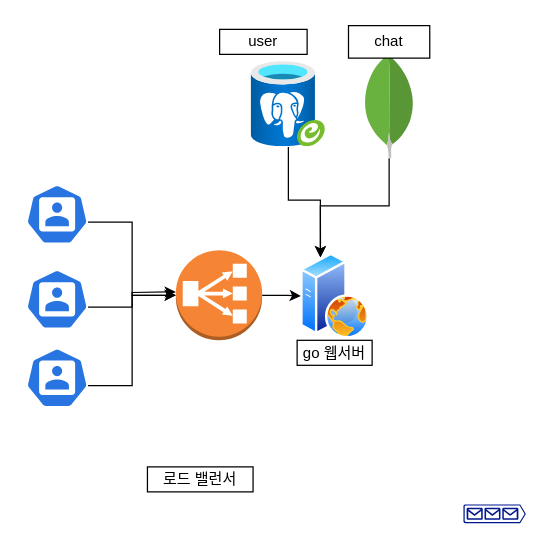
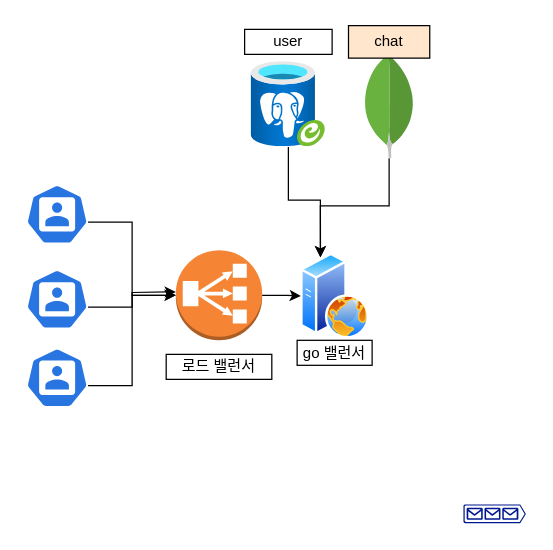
node "user": moved (263, 42) -> (288, 42)
node "chat": fillcolor #ffffff -> #ffe6cc
node "go 웹서버": label "go 웹서버" -> "go 밸런서"
node "로드 밸런서": moved (200, 479) -> (219, 367)
